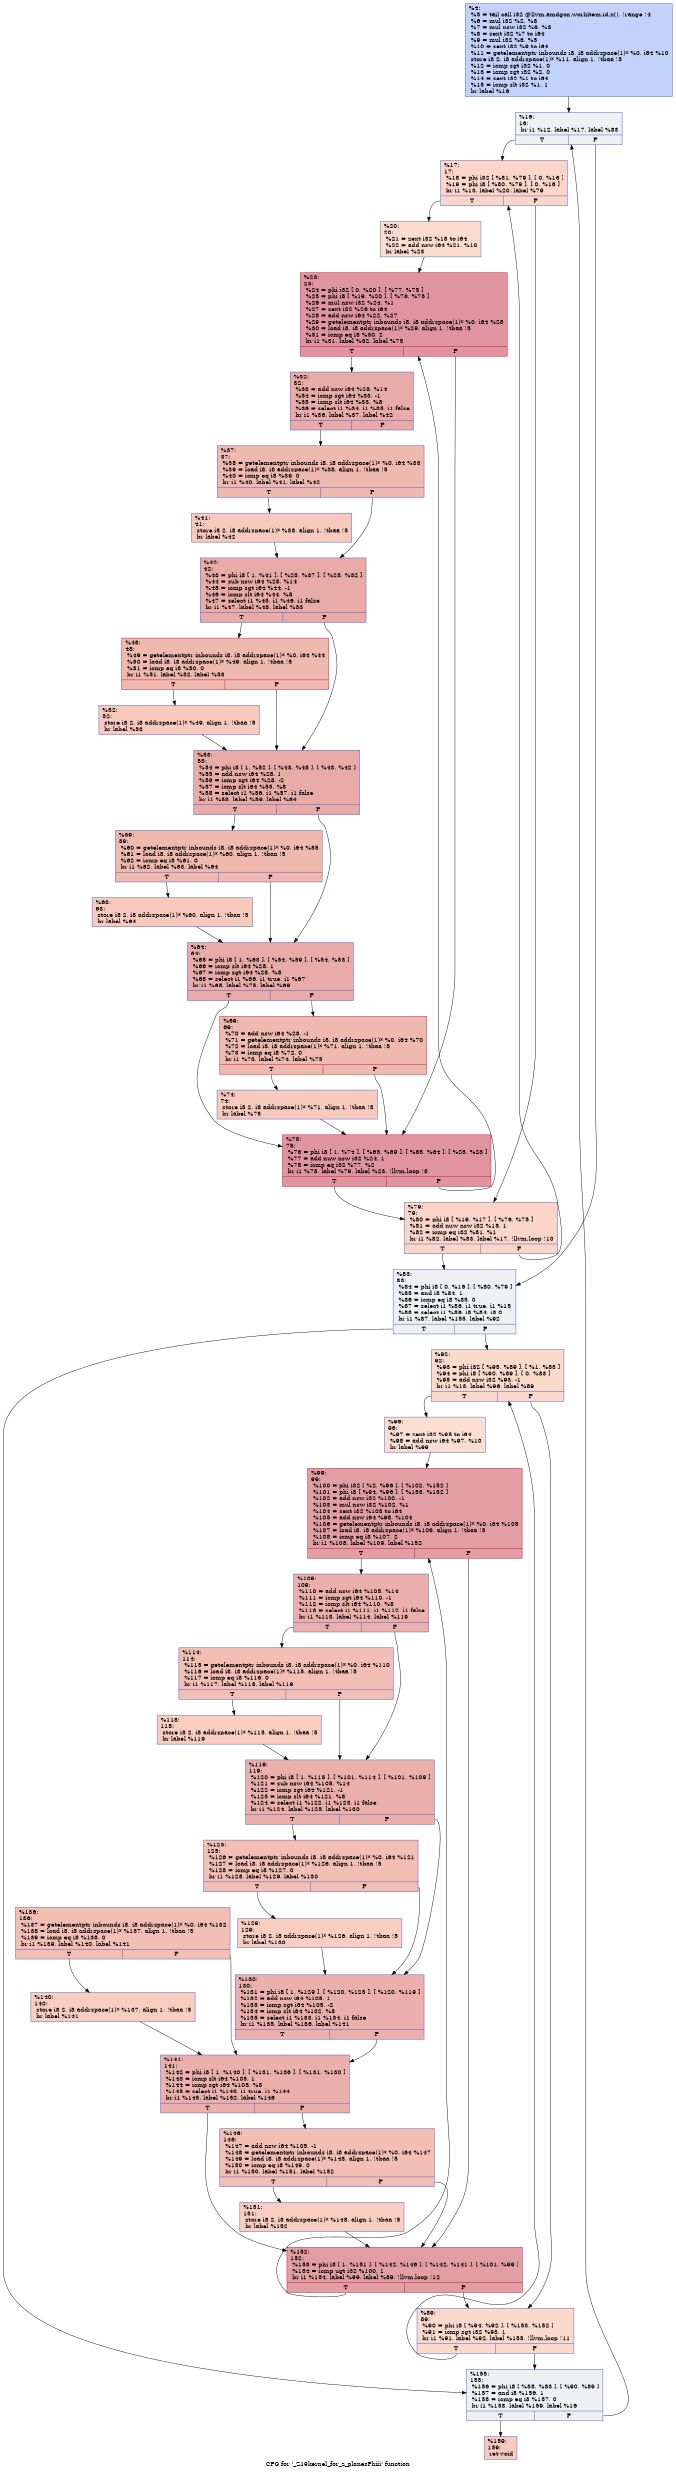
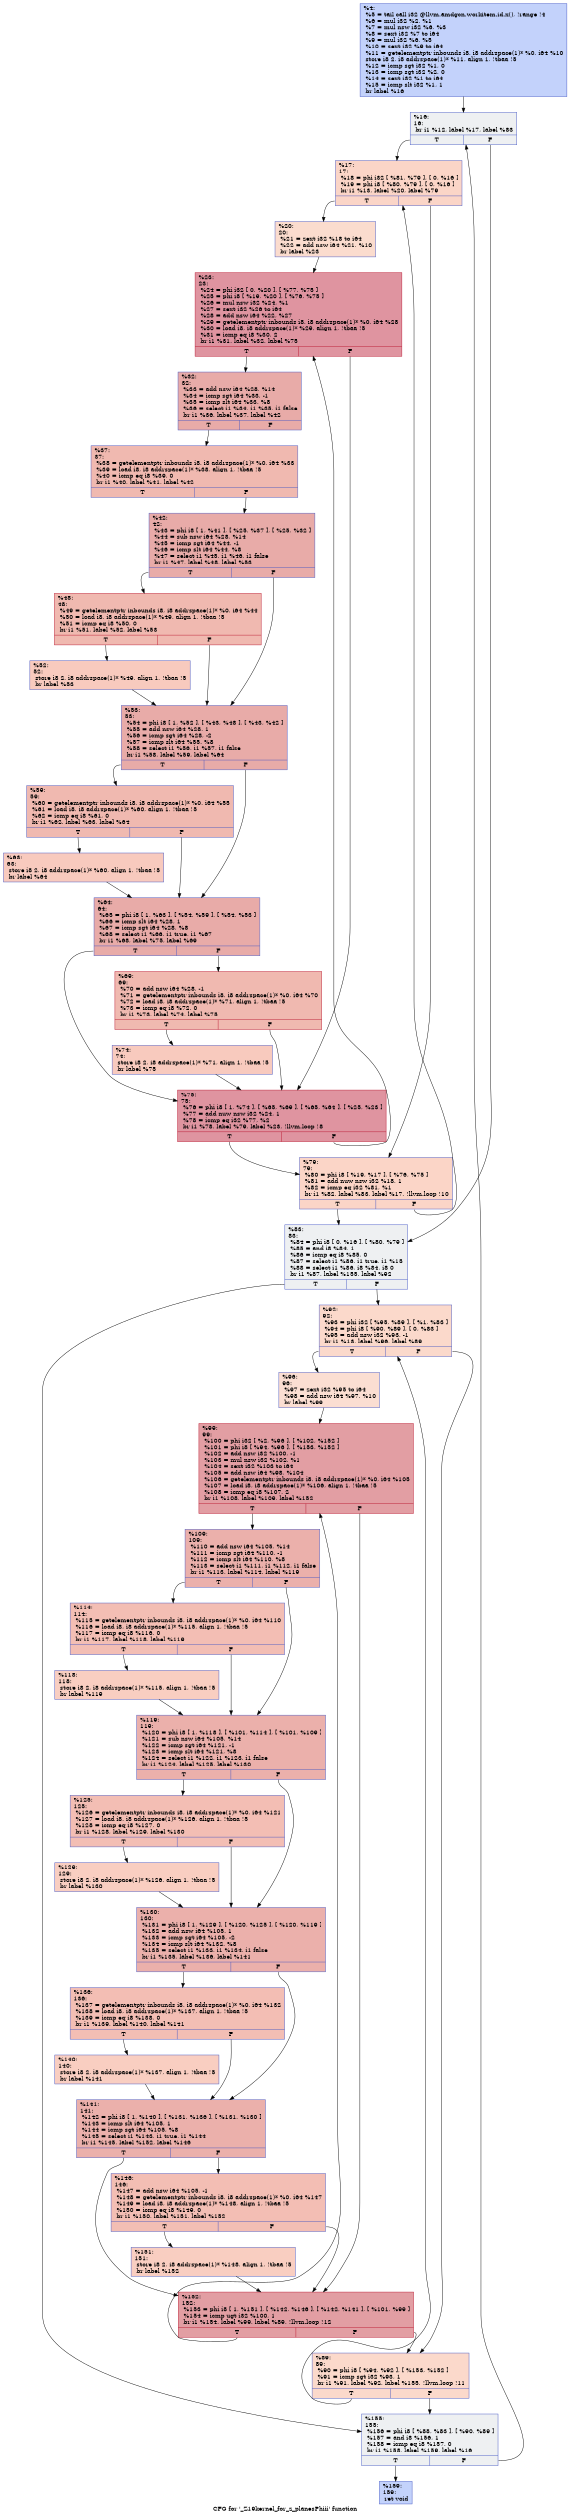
node "%4:": text "%6 = mul i32 %2, %8" -> "%6 = mul i32 %2, %1"
node "%41:": removed
edge "%130:" -> "%136:": added
node "%159:": fillcolor #ef886b70 -> #779af770
